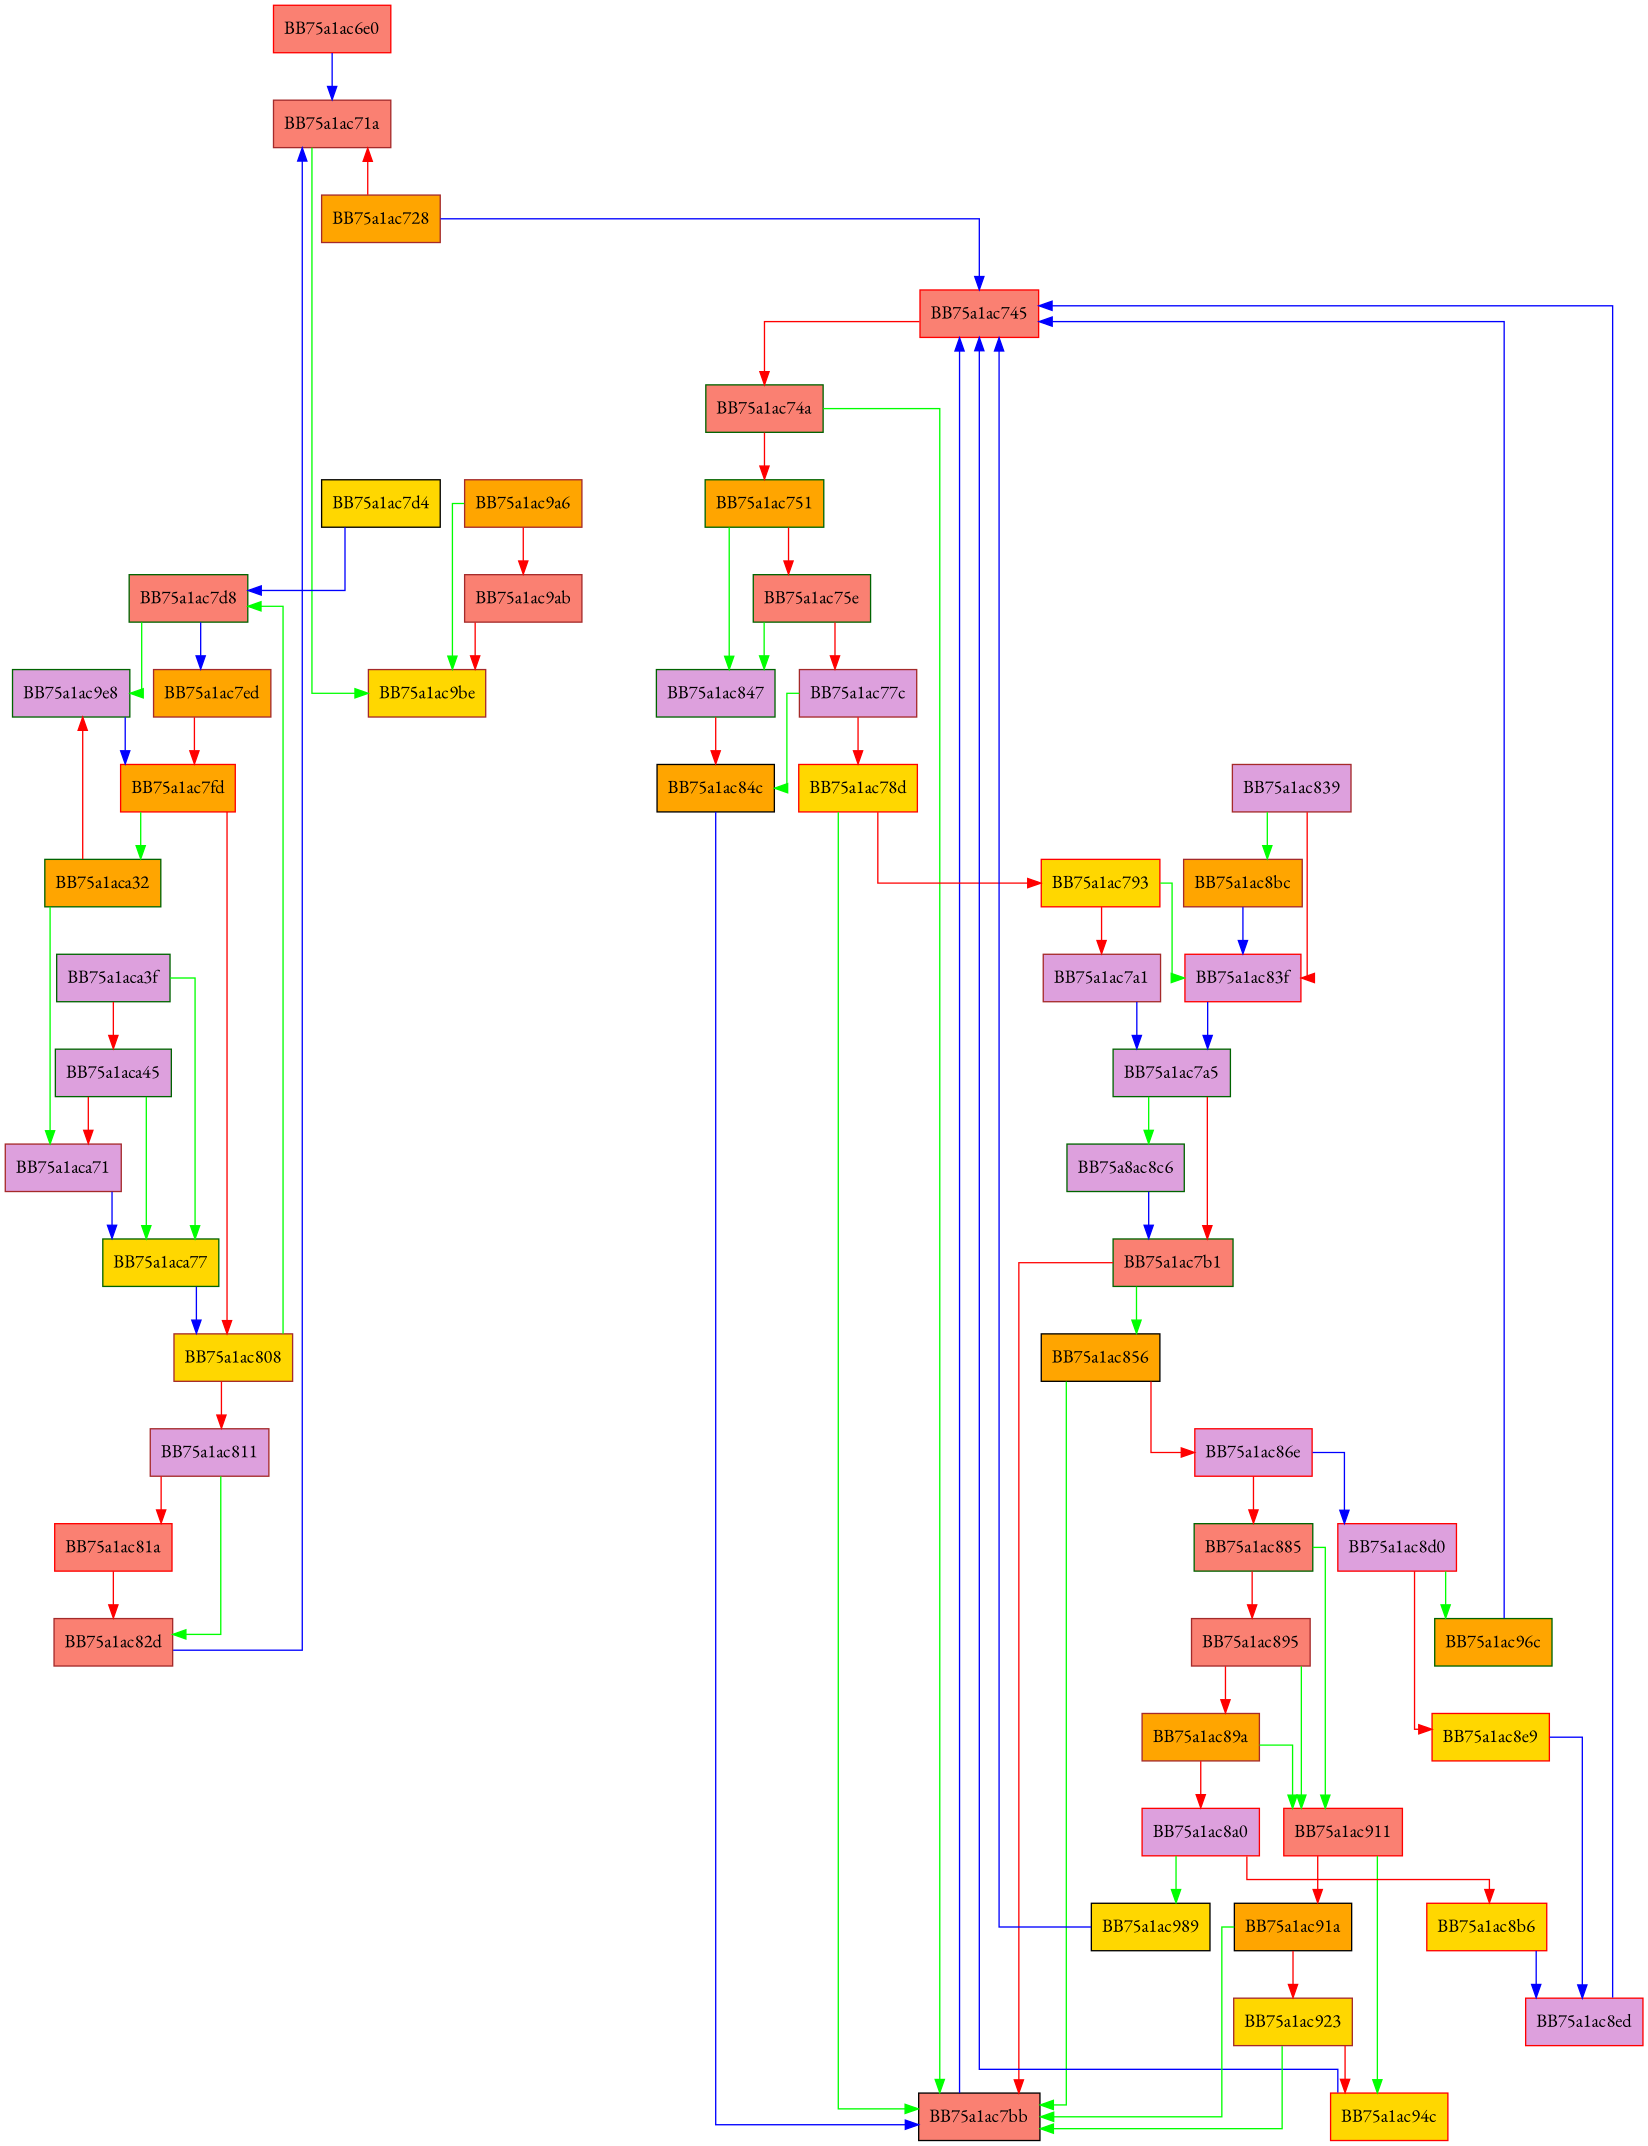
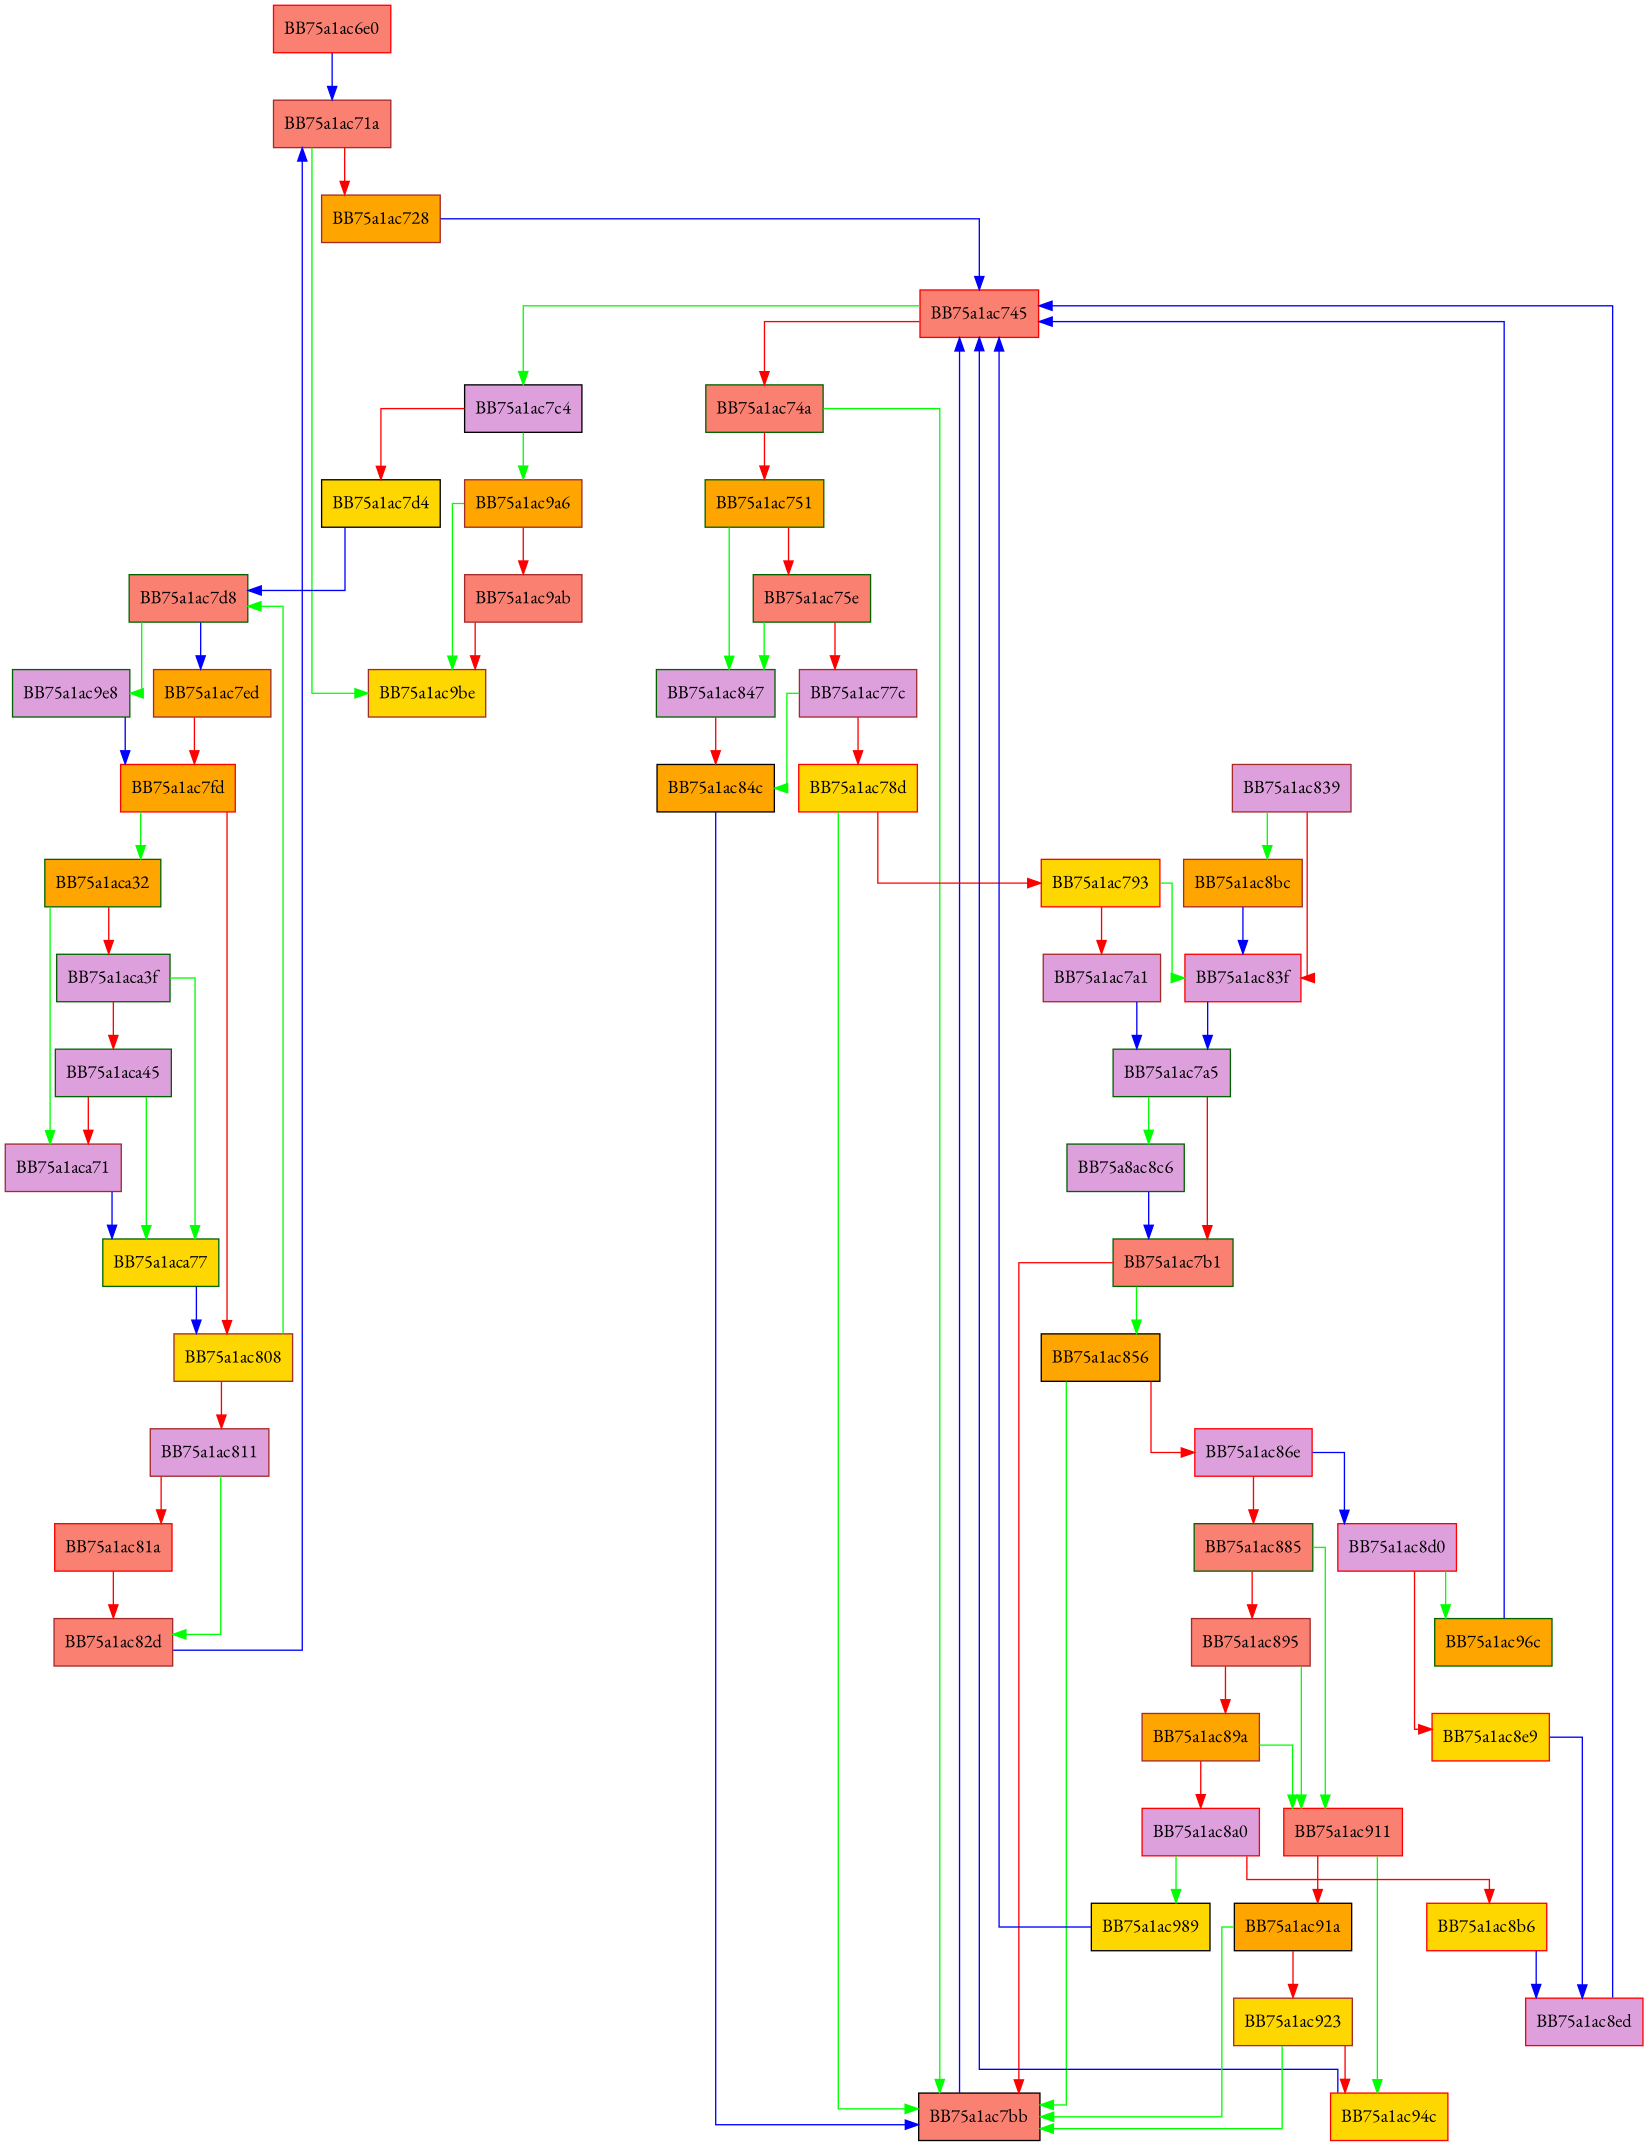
edge "BB75a1ac728" -> "BB75a1ac71a": reversed
node "BB75a1ac7c4": added
edge "BB75a1aca32" -> "BB75a1ac9e8": now "BB75a1aca32" -> "BB75a1aca3f"
